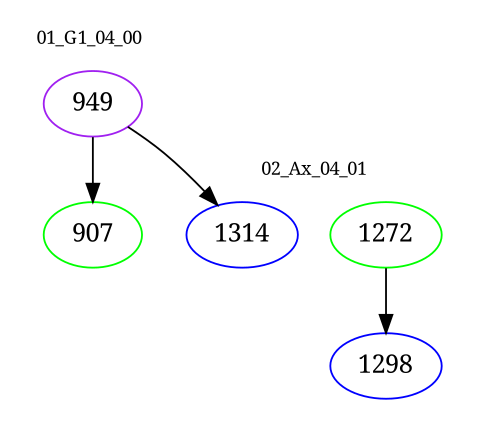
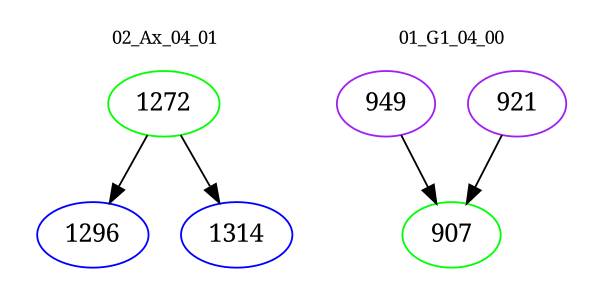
node "921": added
edge "949" -> "1314": now "1272" -> "1314"
node "1298": label "1298" -> "1296"
